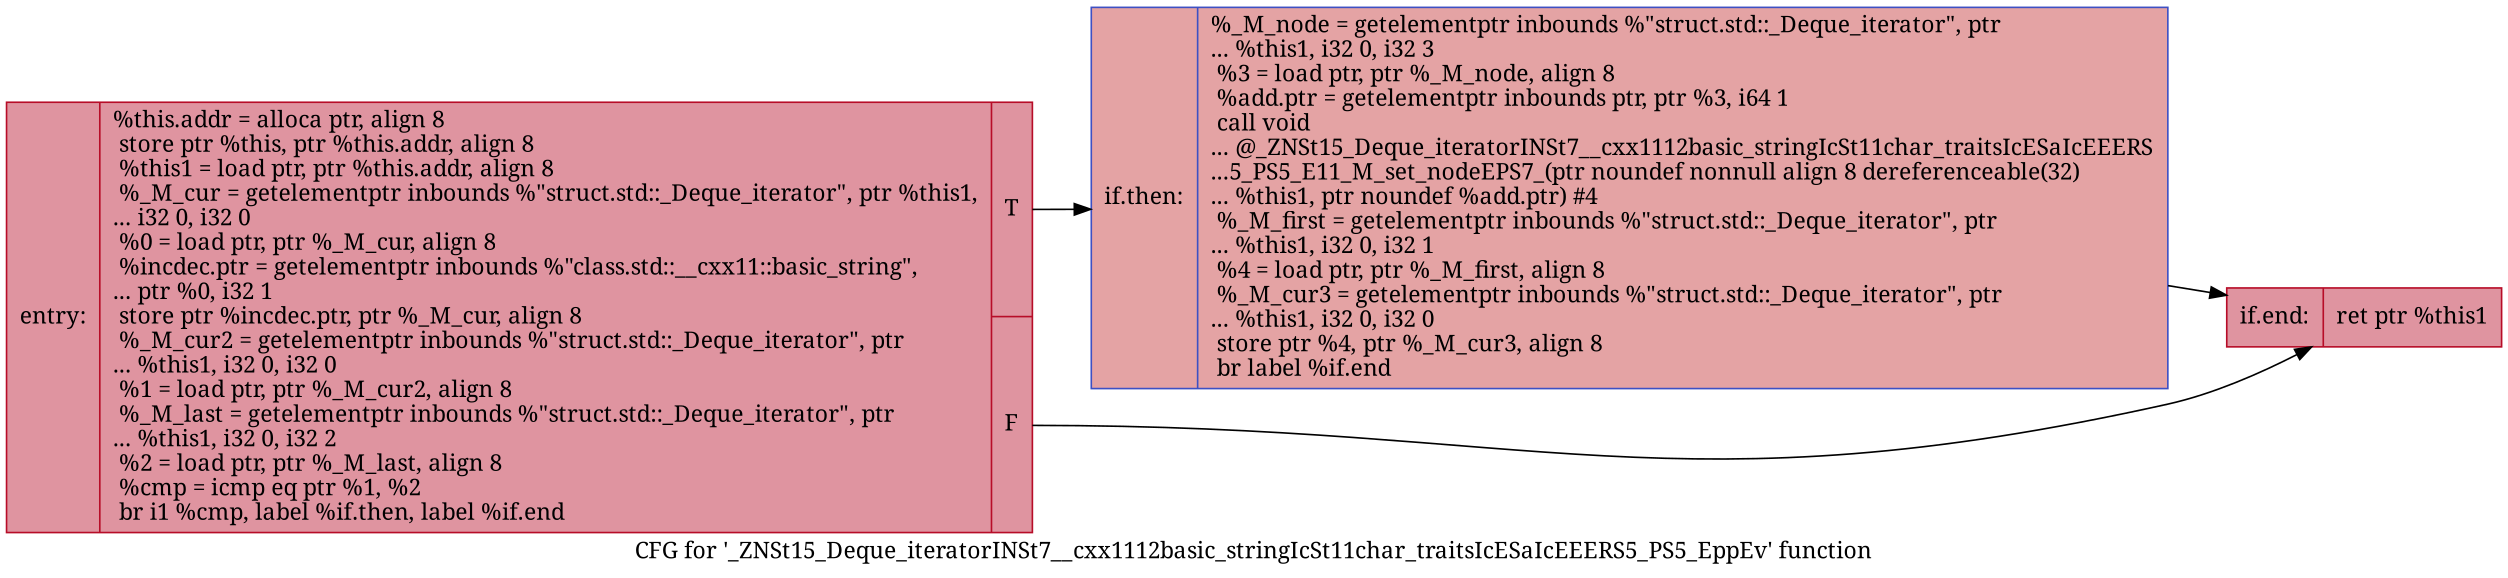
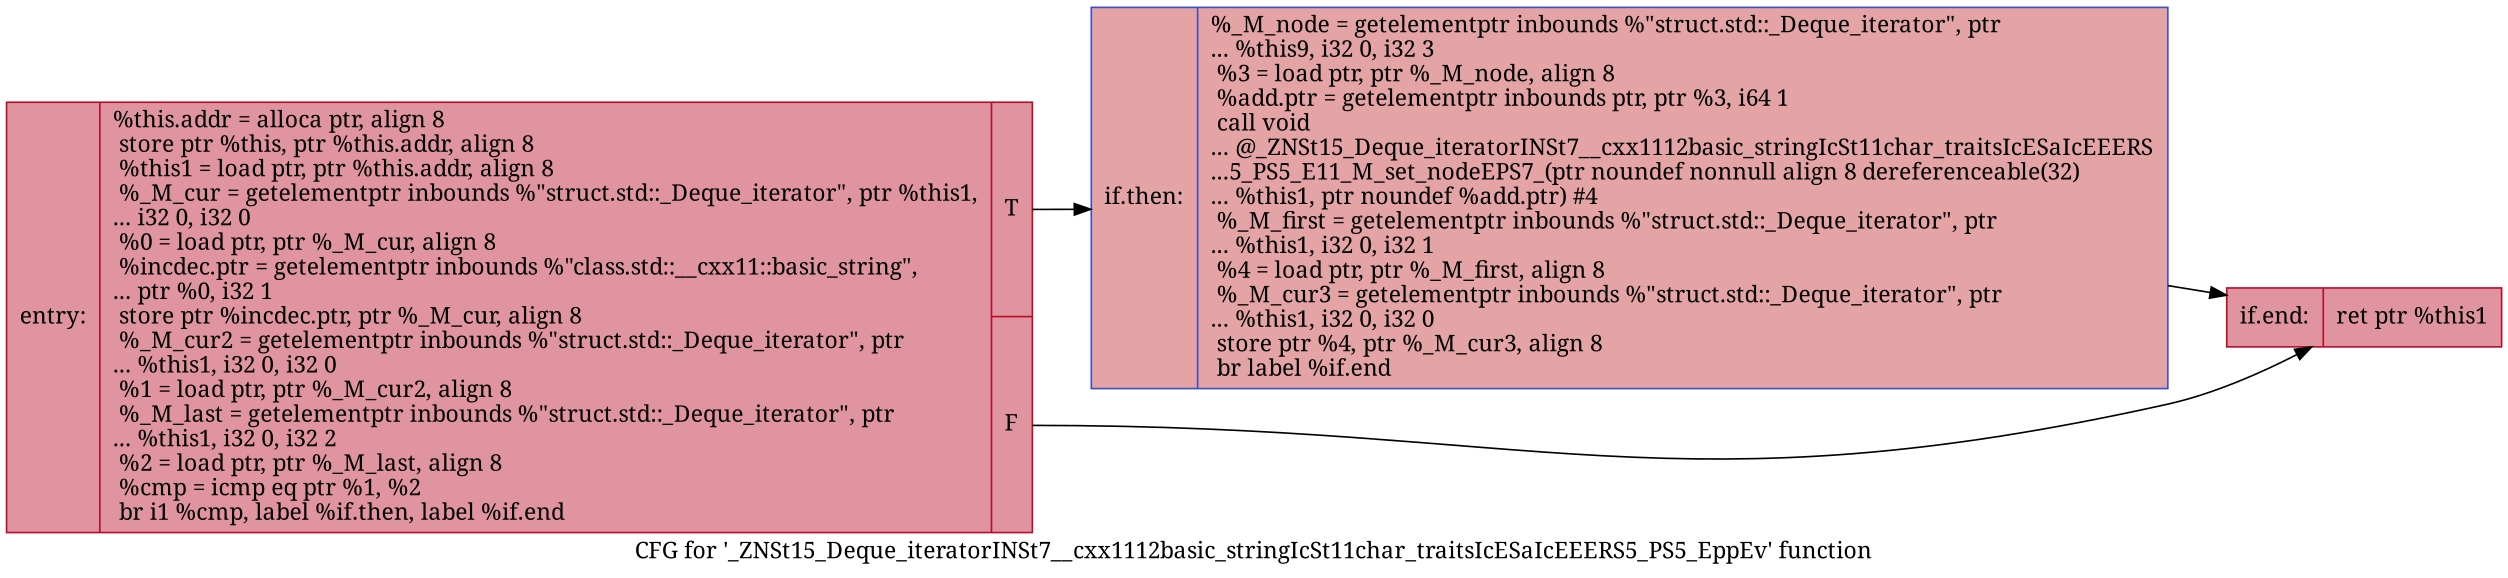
node "if.then:": text "... %this1, i32 0, i32 3" -> "... %this9, i32 0, i32 3"
